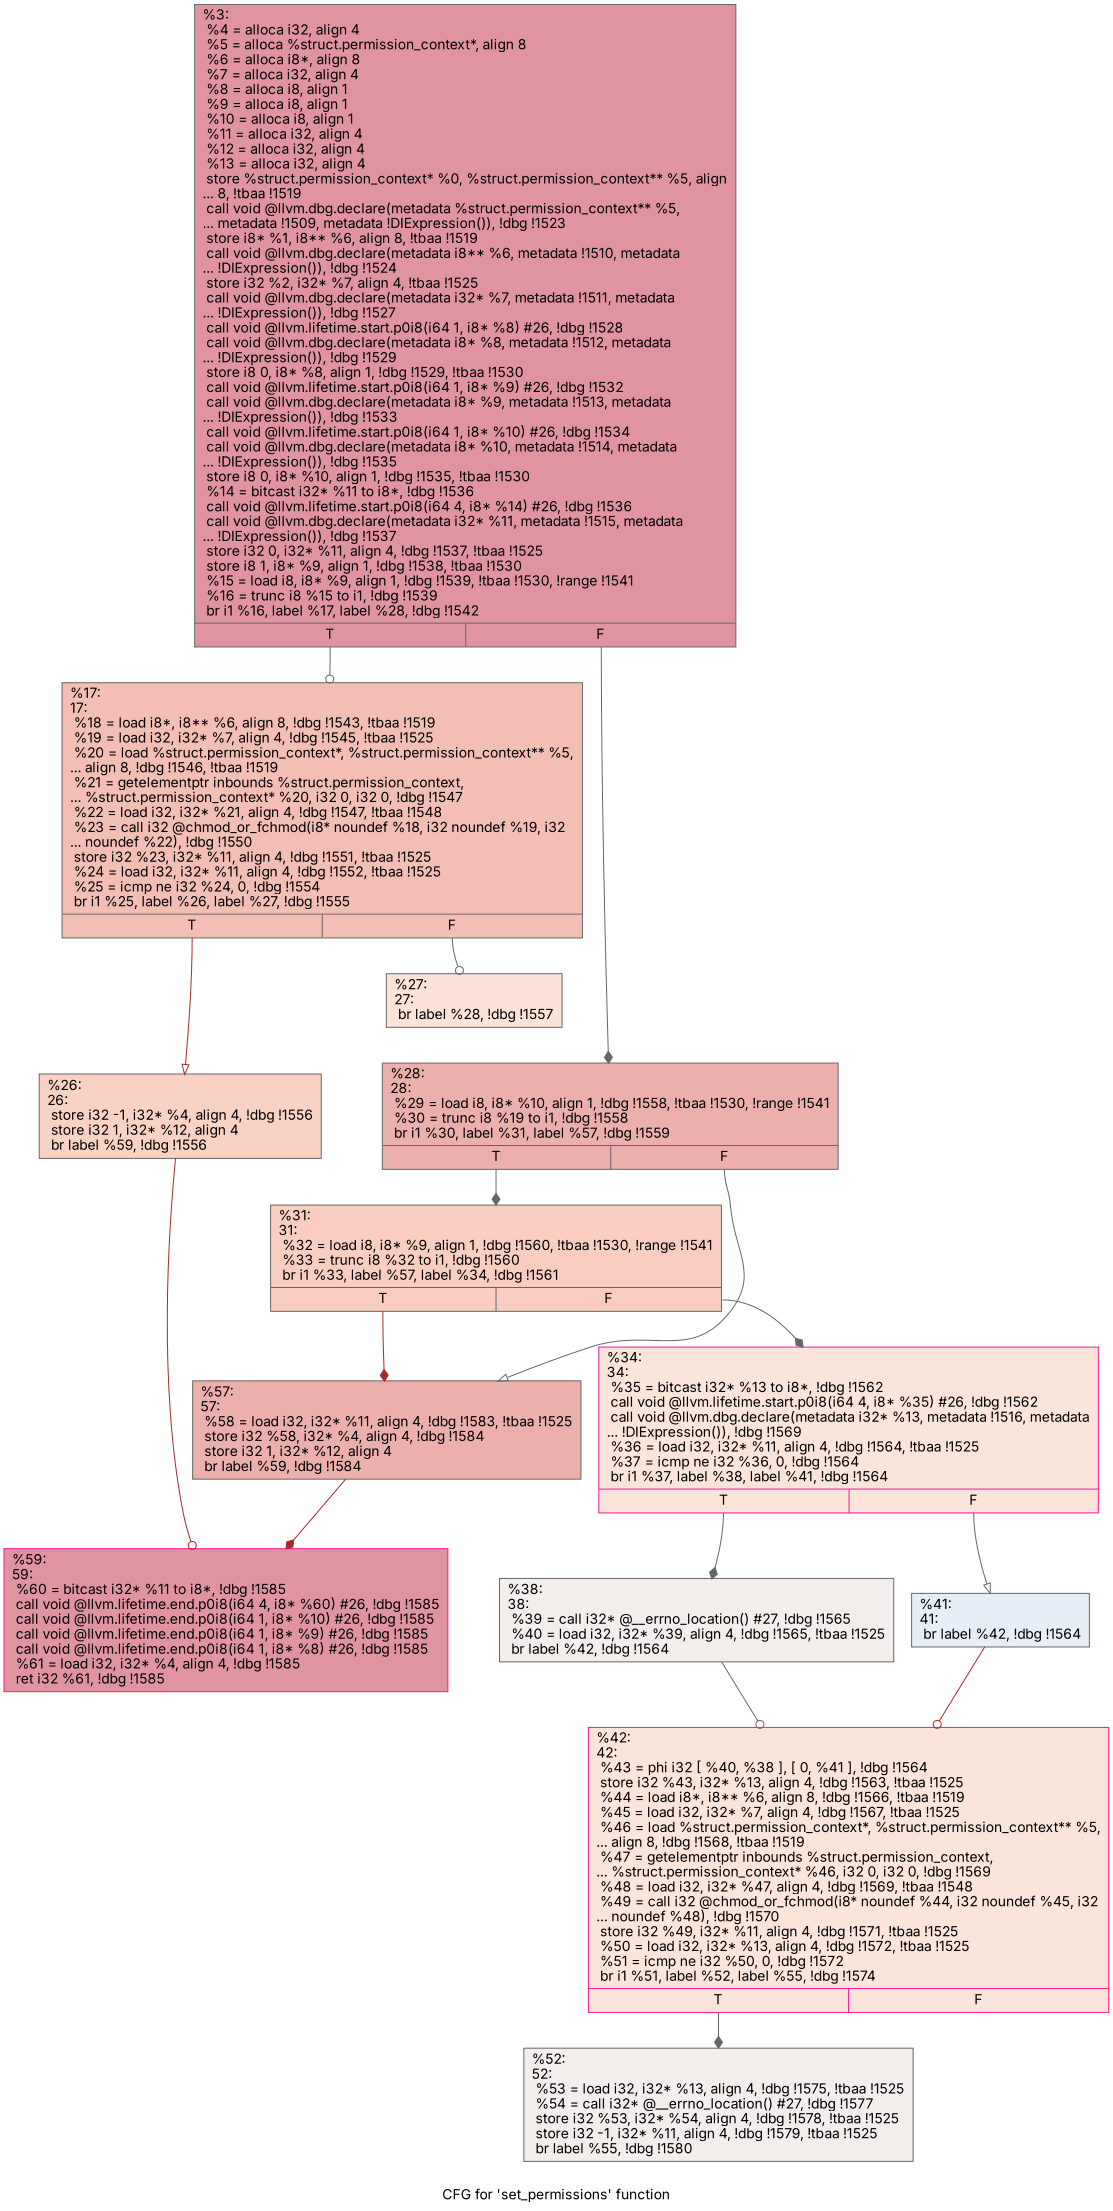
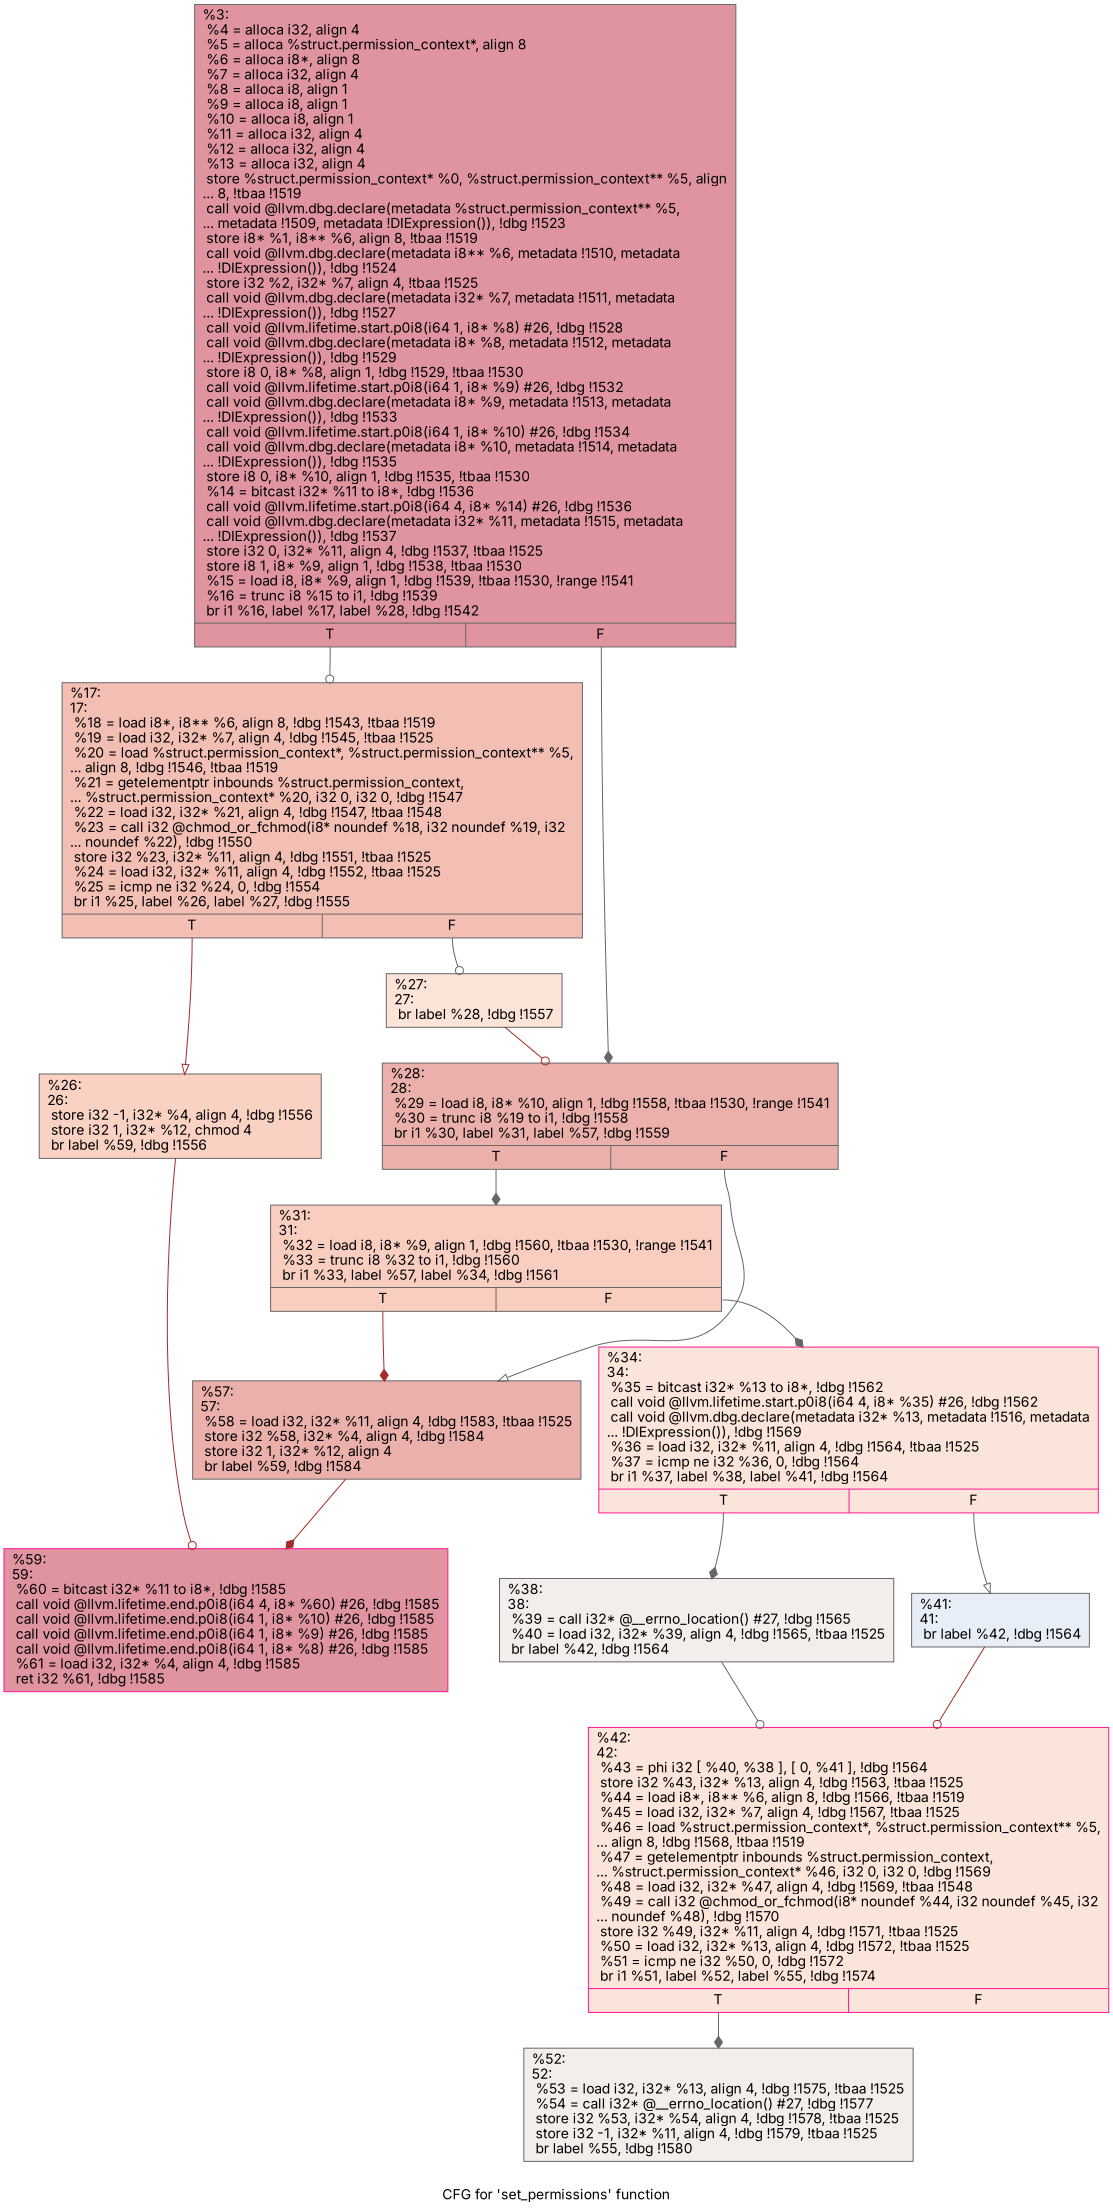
edge "%27:" -> "%28:": added
node "%26:": text "store i32 1, i32* %12, align 4" -> "store i32 1, i32* %12, chmod 4"
